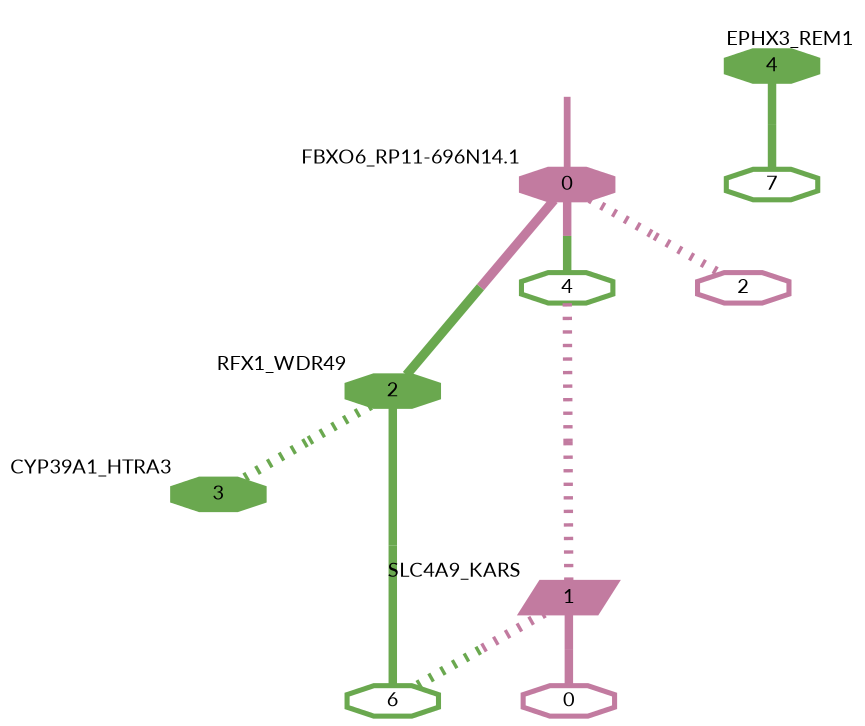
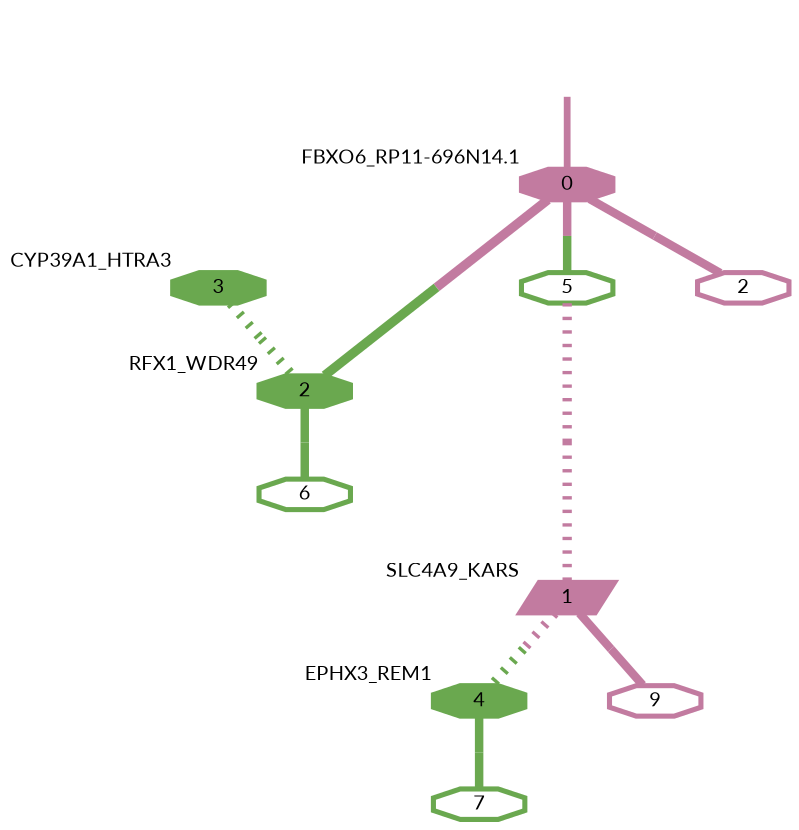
edge "0 FBXO6_RP11-696N14.1" -> "2": style dotted -> bold
node "4": label "4" -> "5"
edge "2 RFX1_WDR49" -> "3 CYP39A1_HTRA3": reversed
edge "1 SLC4A9_KARS" -> "6": now "1 SLC4A9_KARS" -> "4 EPHX3_REM1"
node "0": label "0" -> "9"
